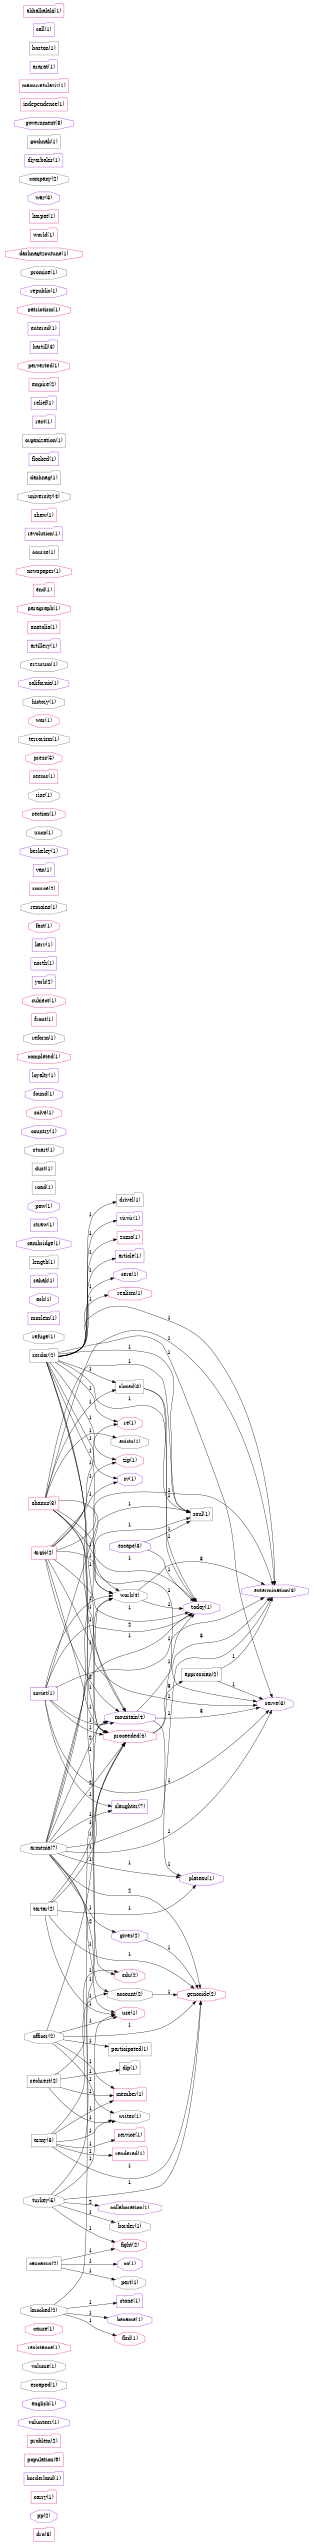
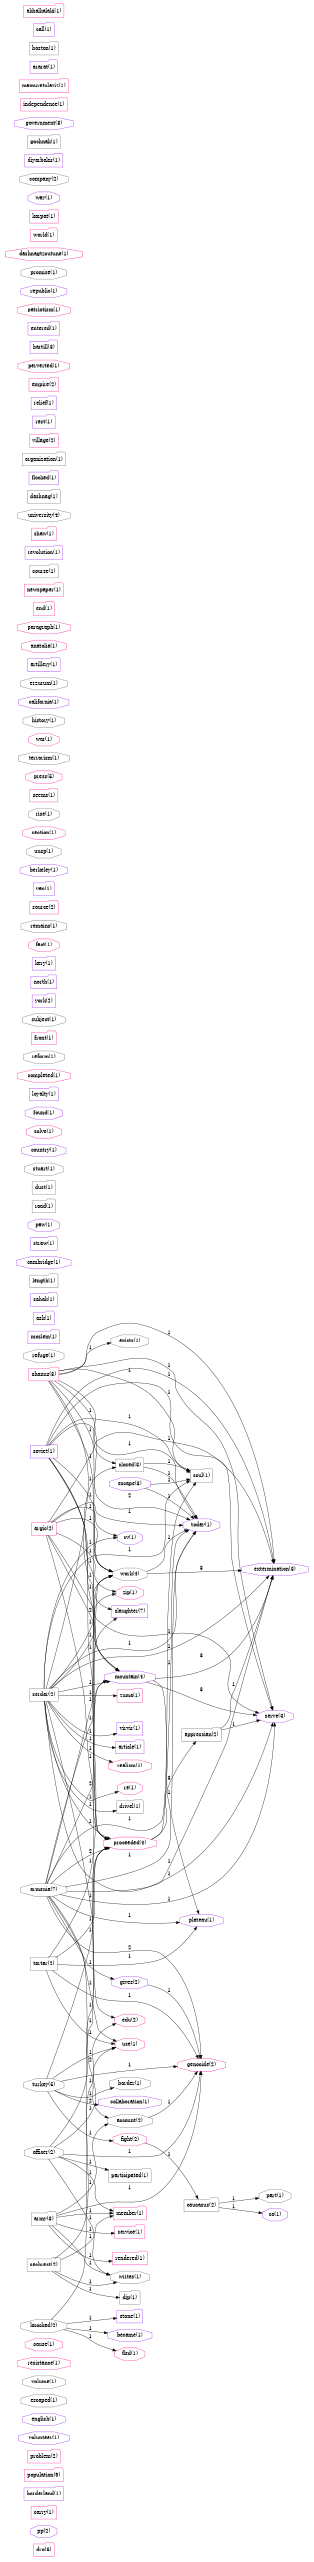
node "way(3)": label "way(3)" -> "way(1)"
node "village(2)": added
node "newspaper(1)": shape octagon -> folder
node "anatolia(1)": shape folder -> octagon
node "subject(1)": color deeppink -> gray40
node "sera(1)": removed
node "ask(1)": shape octagon -> folder
edge "argic(2)" -> "re(1)": removed, label "1"
edge "caucasus(2)" -> "fight(2)": reversed
